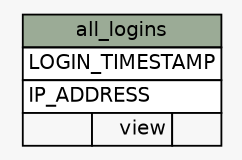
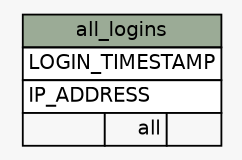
node "all_logins": text "view" -> "all"
